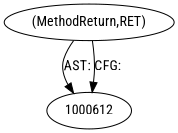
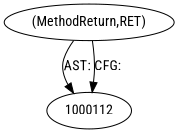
node "1000612": label "1000612" -> "1000112"
